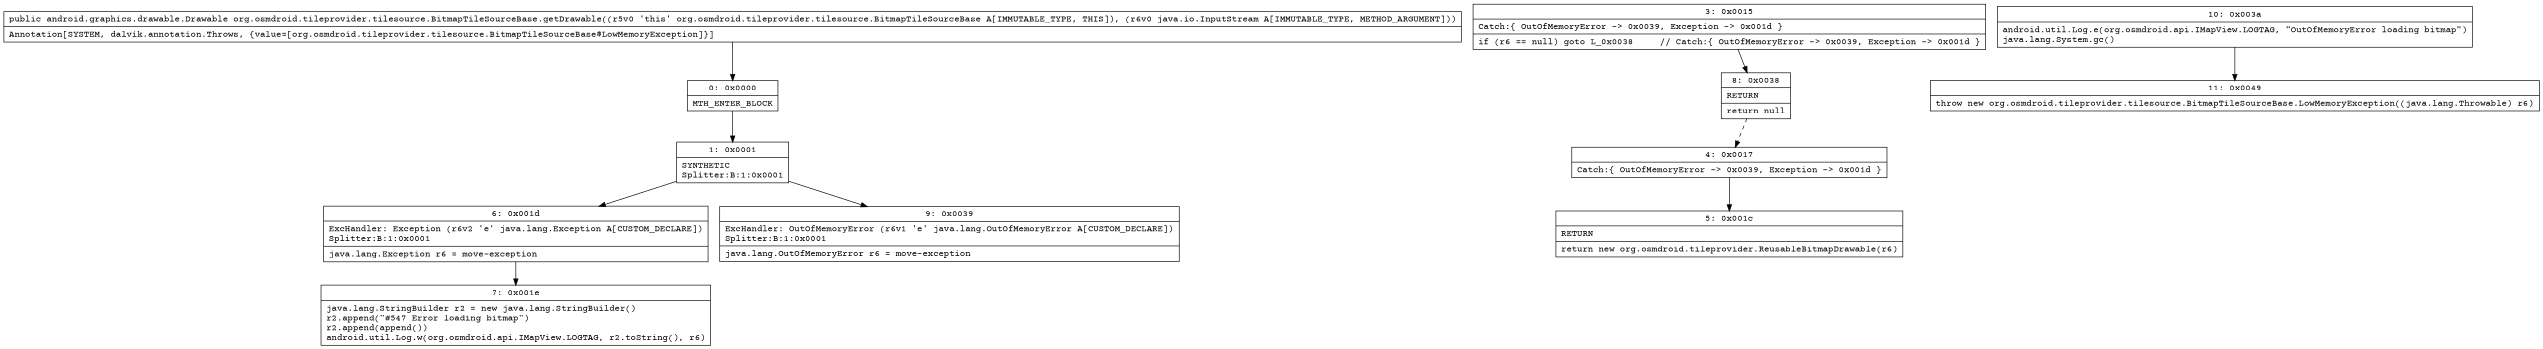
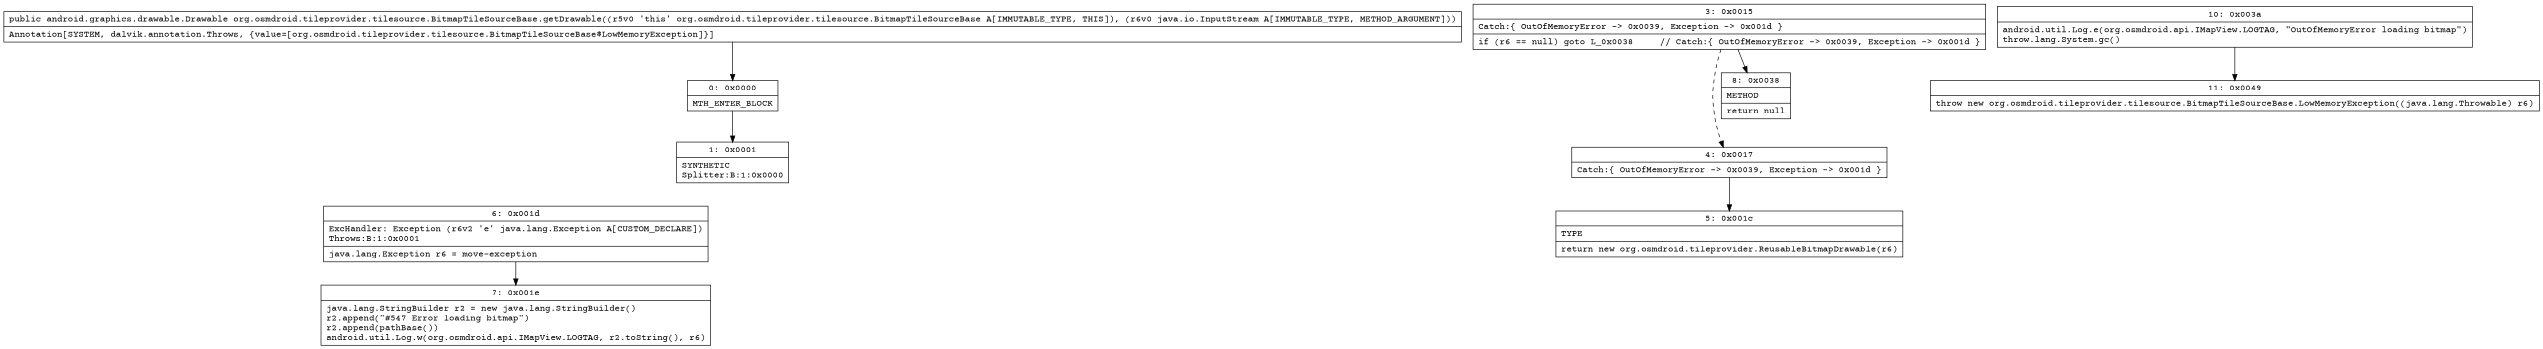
node "10: 0x003a": text "java.lang.System.gc()" -> "throw.lang.System.gc()"
node "8: 0x0038": text "RETURN" -> "METHOD"
edge "8: 0x0038" -> "4: 0x0017": now "3: 0x0015" -> "4: 0x0017"
node "1: 0x0001": text "Splitter:B:1:0x0001" -> "Splitter:B:1:0x0000"
edge "1: 0x0001" -> "6: 0x001d": removed
node "5: 0x001c": text "RETURN" -> "TYPE"
node "9: 0x0039": removed
node "6: 0x001d": text "Splitter:B:1:0x0001" -> "Throws:B:1:0x0001"
node "7: 0x001e": text "r2.append(append())" -> "r2.append(pathBase())"
